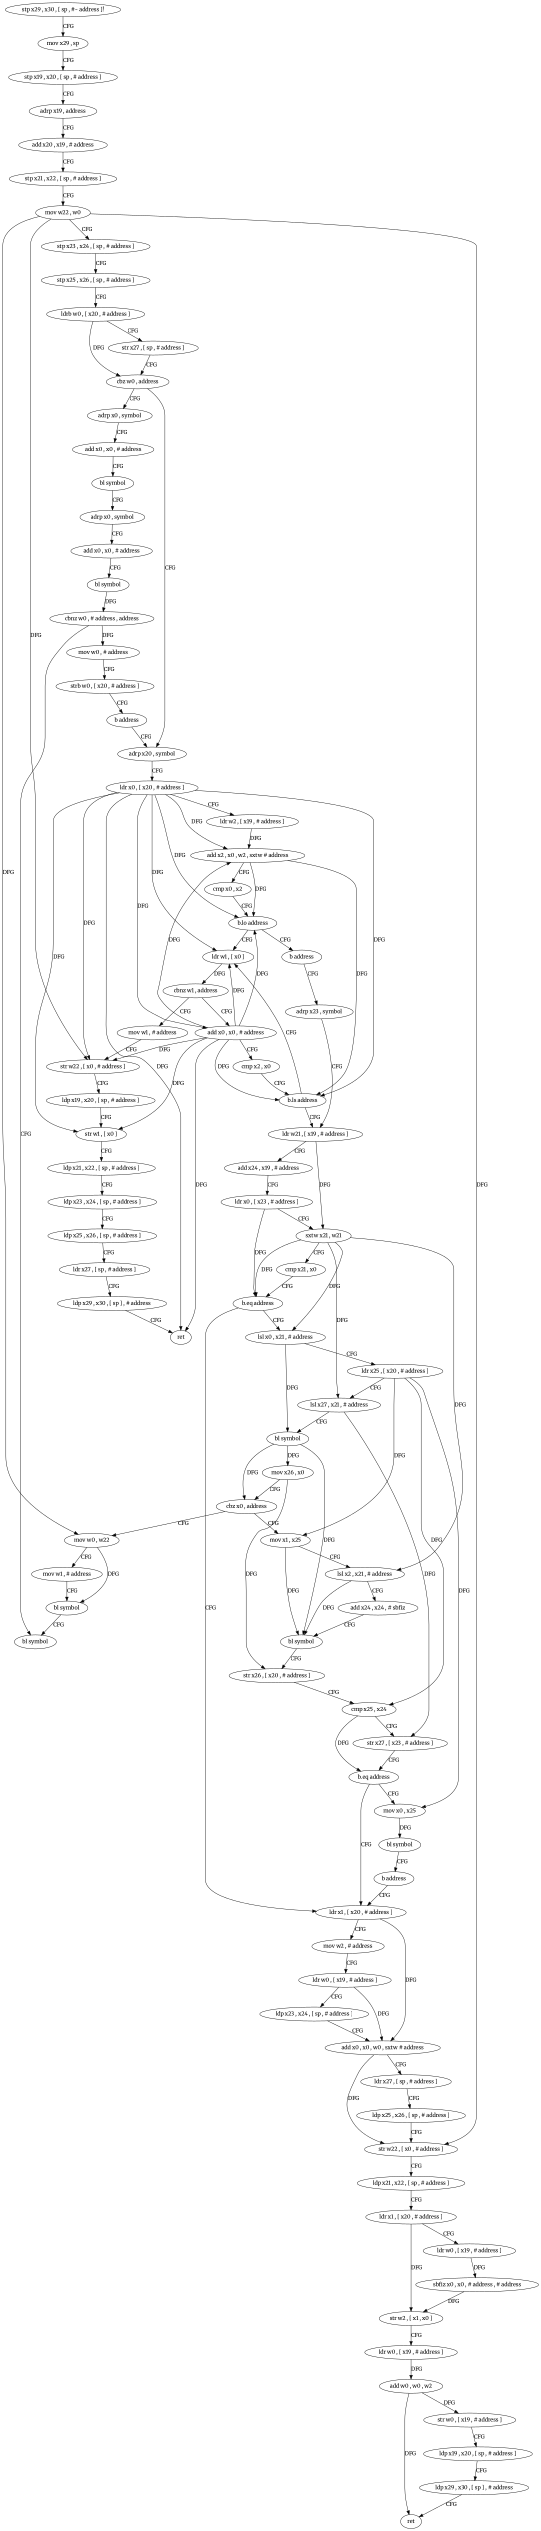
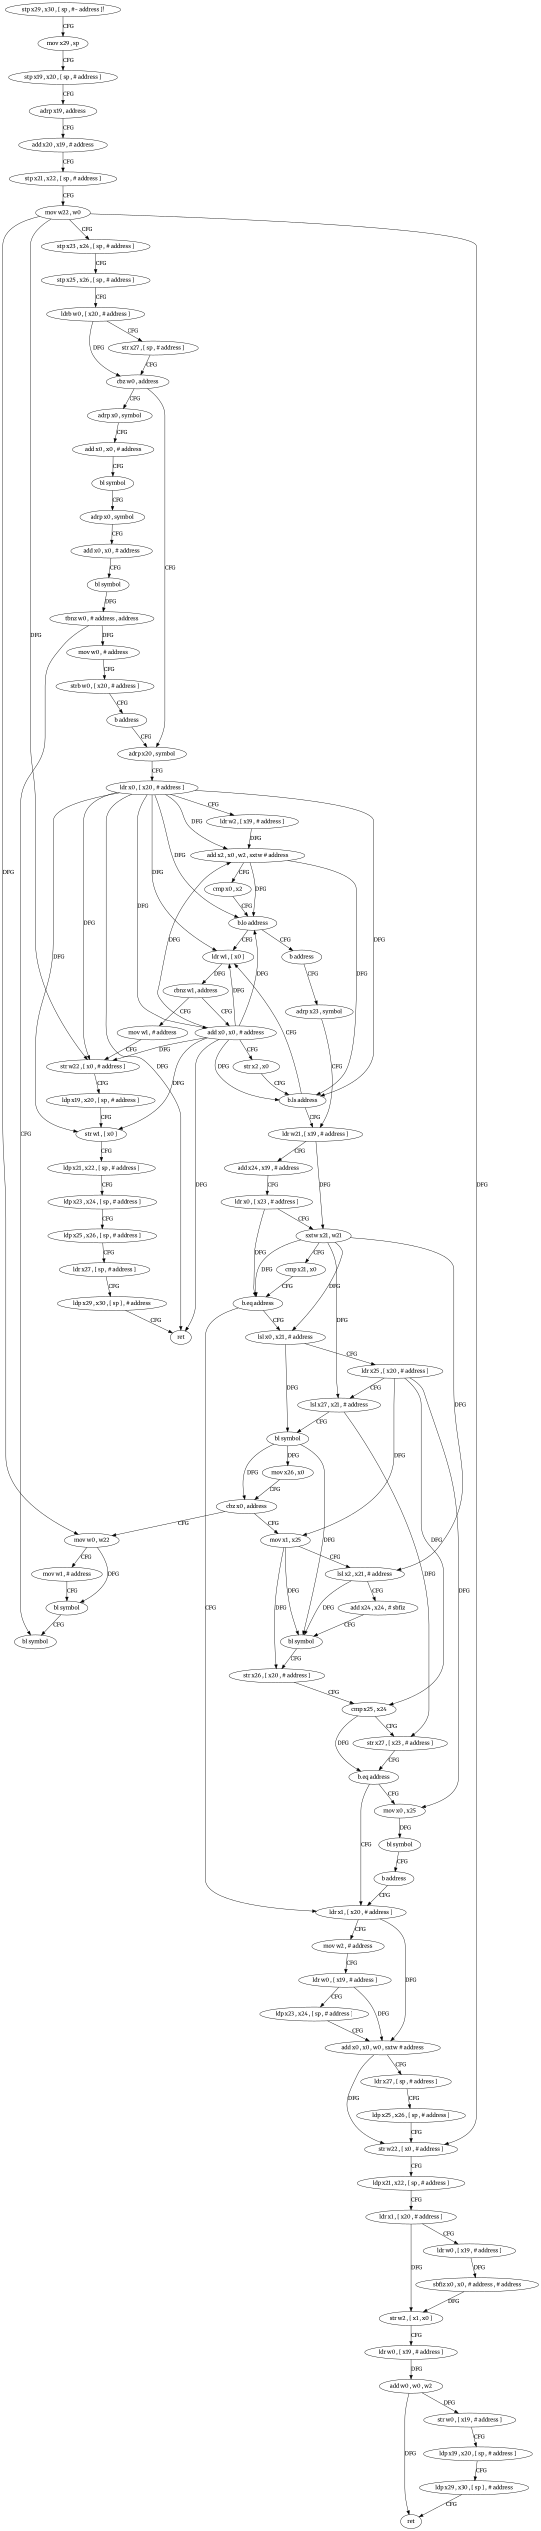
node "cbnz w0 , # address , address": label "cbnz w0 , # address , address" -> "tbnz w0 , # address , address"
node "cmp x2 , x0": label "cmp x2 , x0" -> "str x2 , x0"
edge "mov x26 , x0" -> "str x26 , [ x20 , # address ]": now "mov x1 , x25" -> "str x26 , [ x20 , # address ]"
